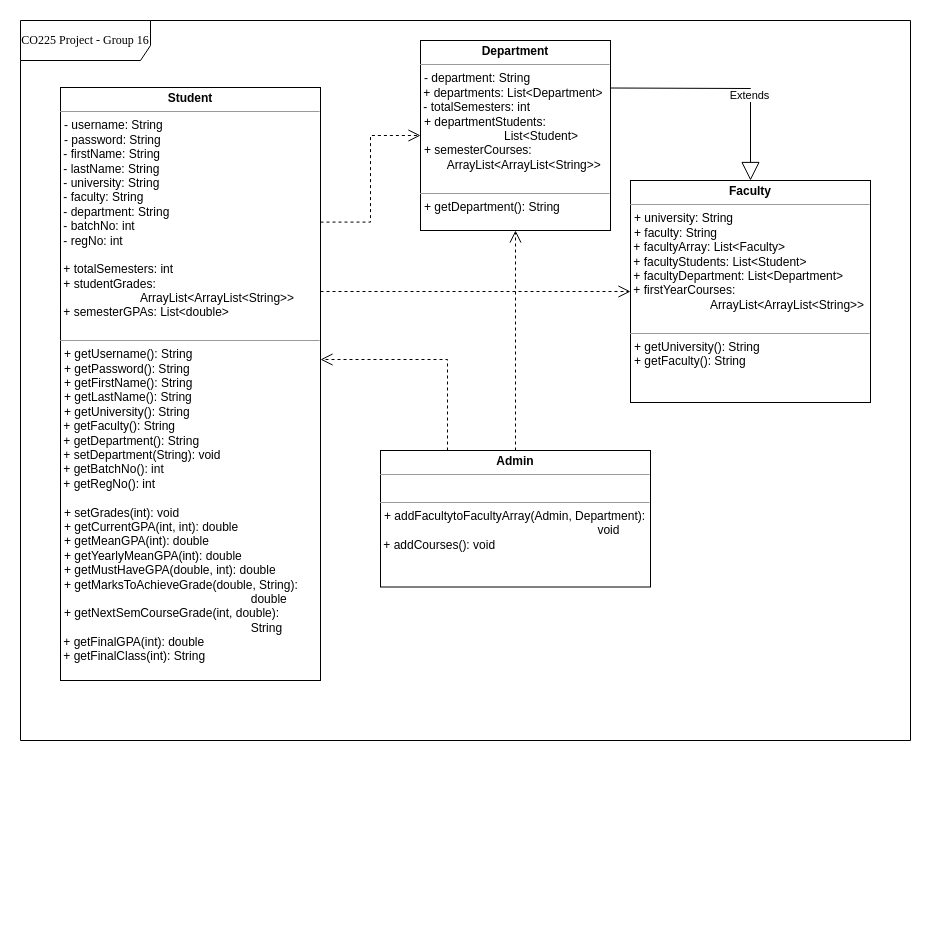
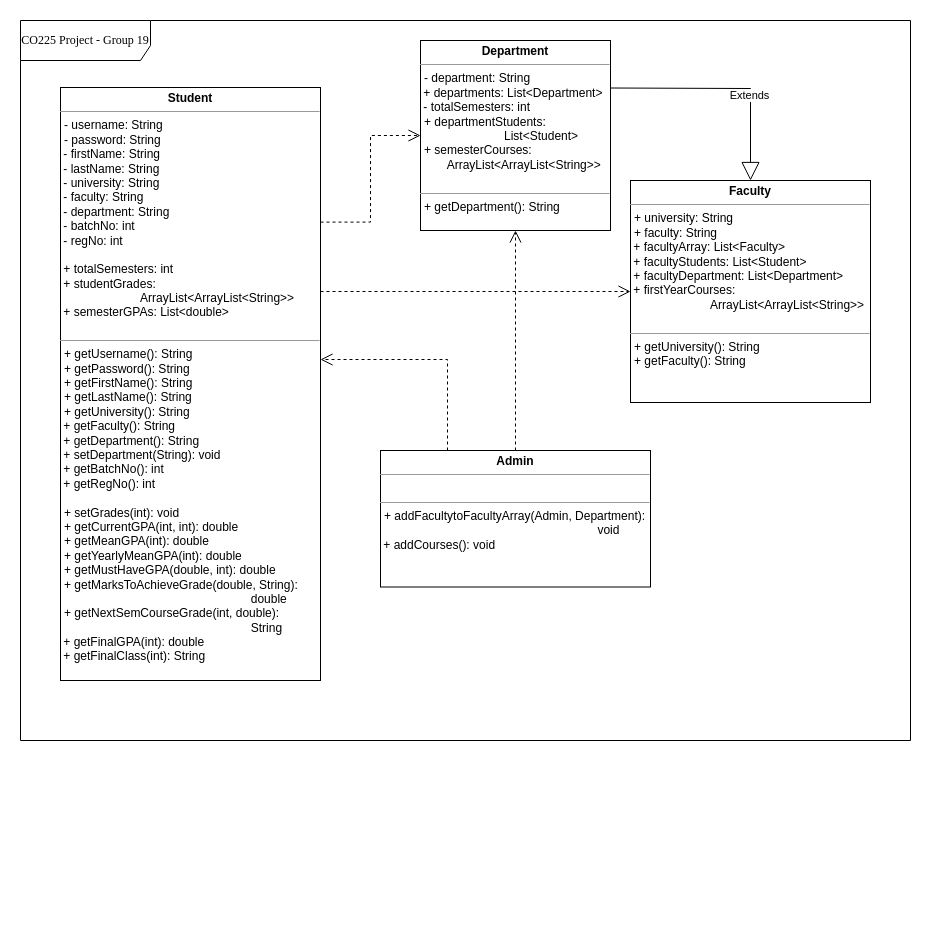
node "CO225 Project - Group 16": label "CO225 Project - Group 16" -> "CO225 Project - Group 19"
